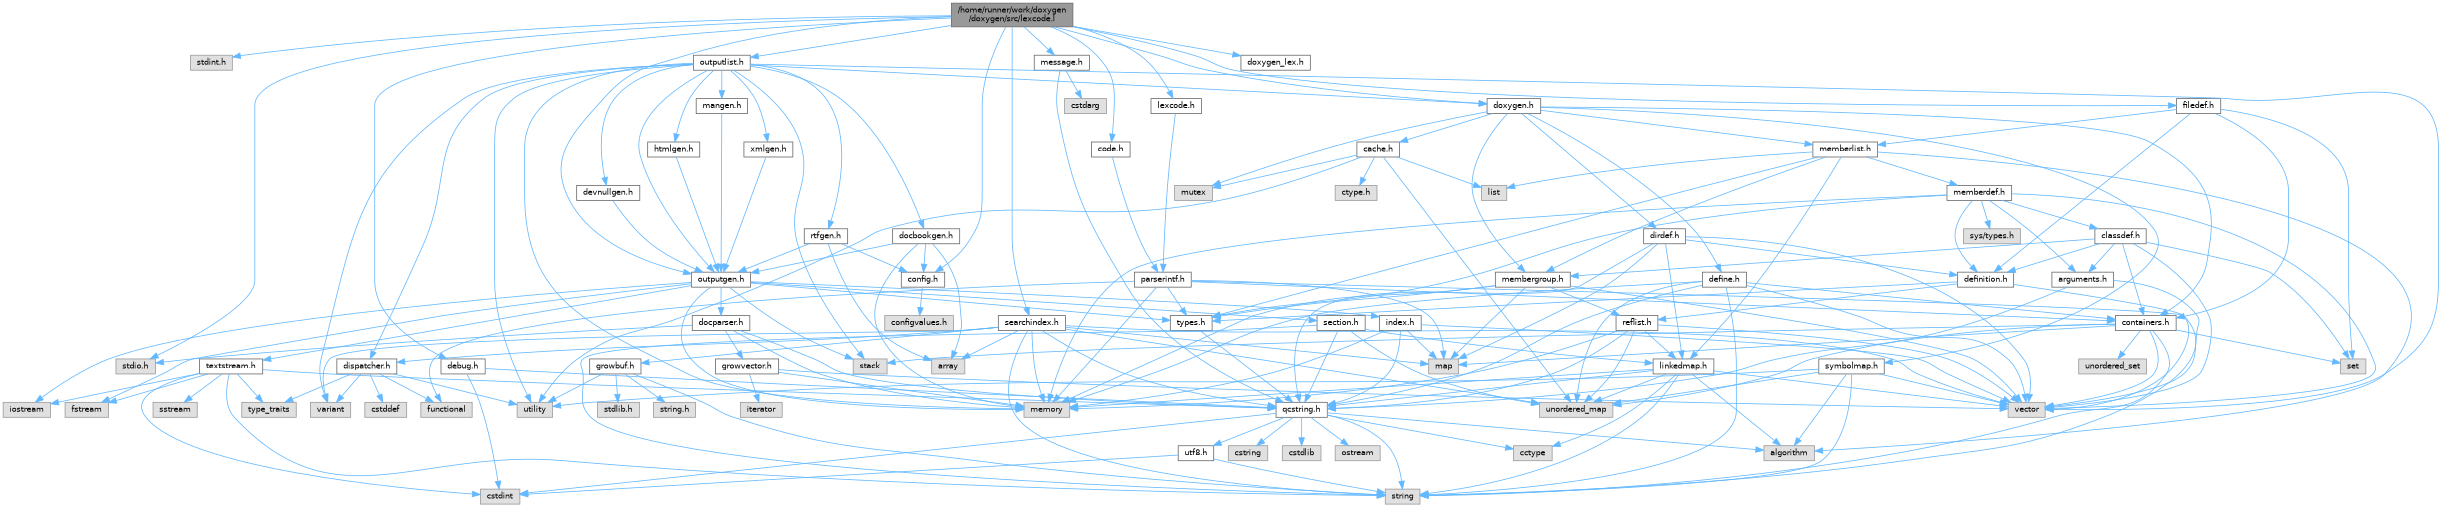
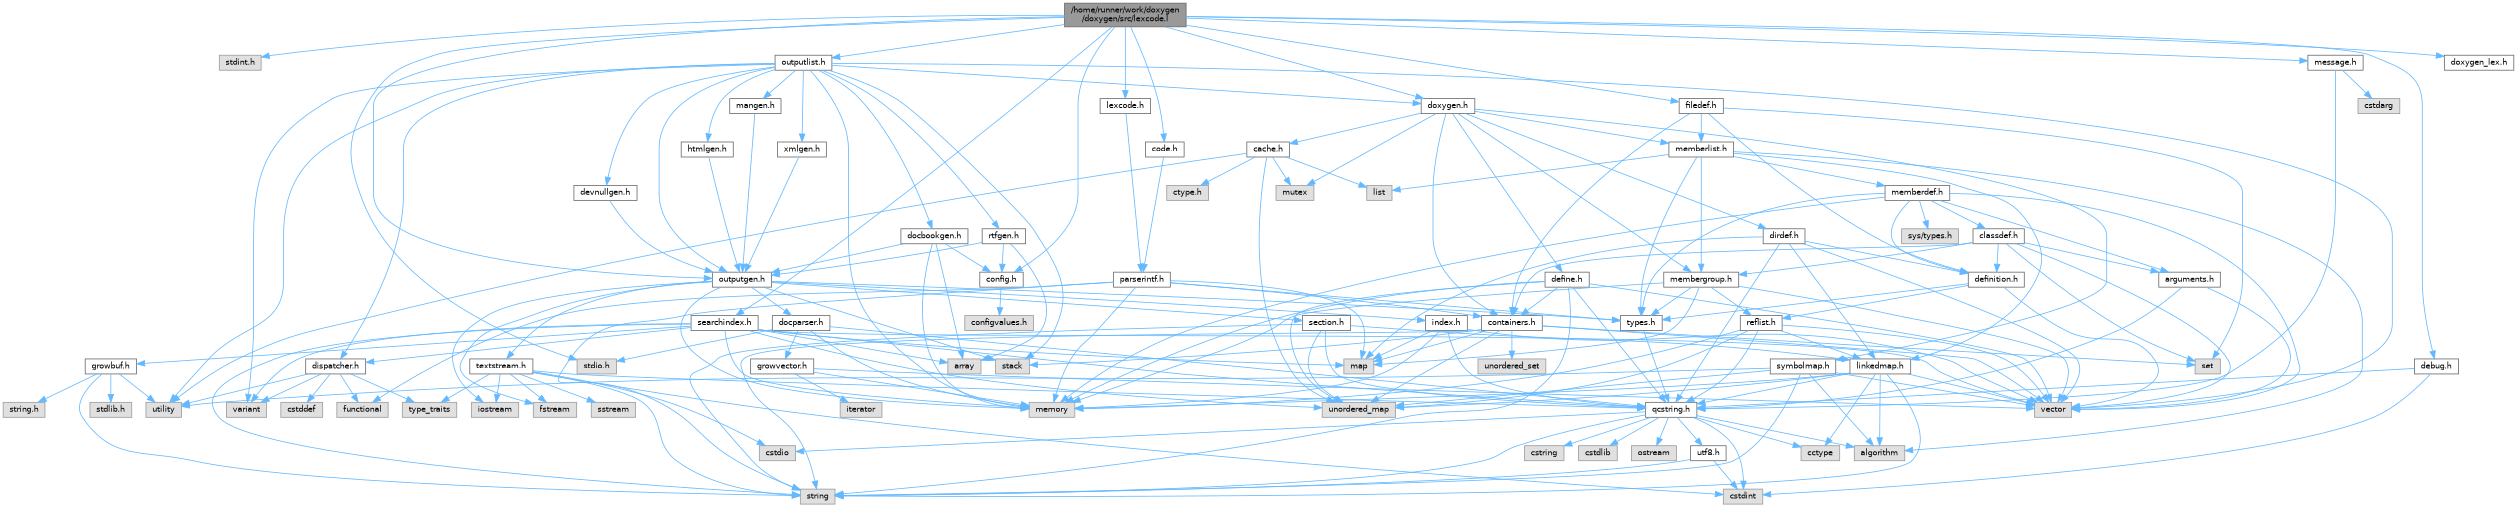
node "cstdio": added
